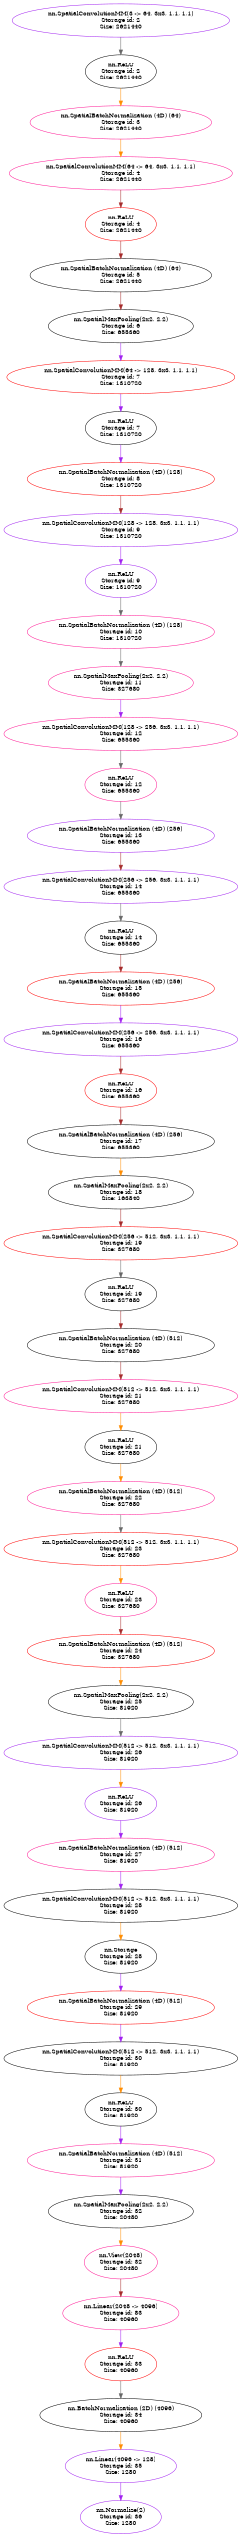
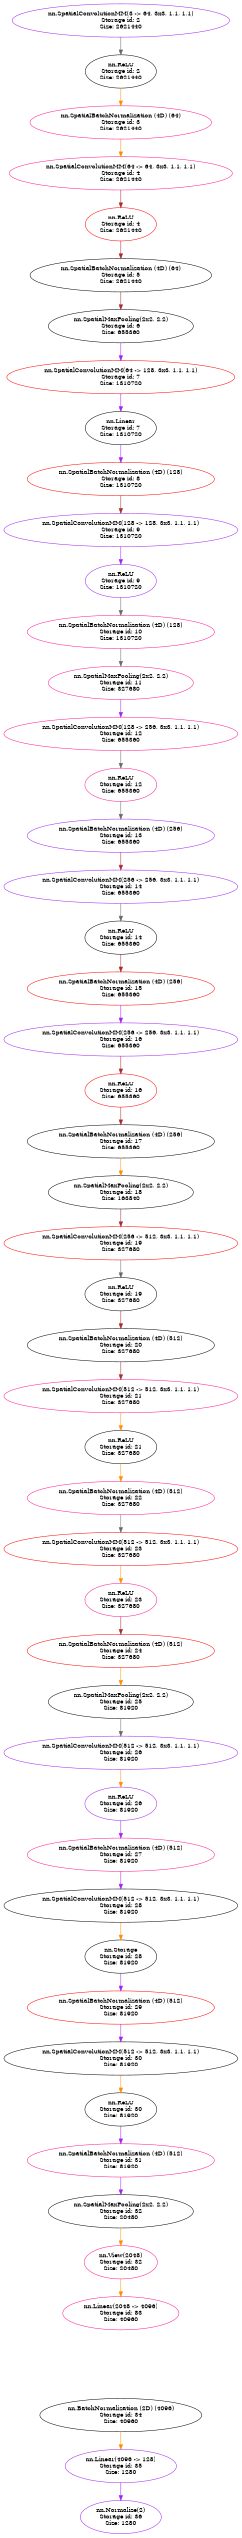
node "nn.ReLU Storage id: 7 Size: 1310720": label "nn.ReLU Storage id: 7 Size: 1310720" -> "nn.Linear Storage id: 7 Size: 1310720"
edge "nn.View(2048) Storage id: 32 Size: 20480" -> "nn.Linear(2048 -> 4096) Storage id: 83 Size: 40960": color brown -> darkorange
node "nn.ReLU Storage id: 33 Size: 40960": removed
